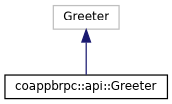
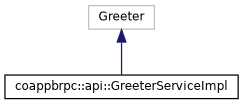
node "coappbrpc::api::Greeter": label "coappbrpc::api::Greeter" -> "coappbrpc::api::GreeterServiceImpl"
